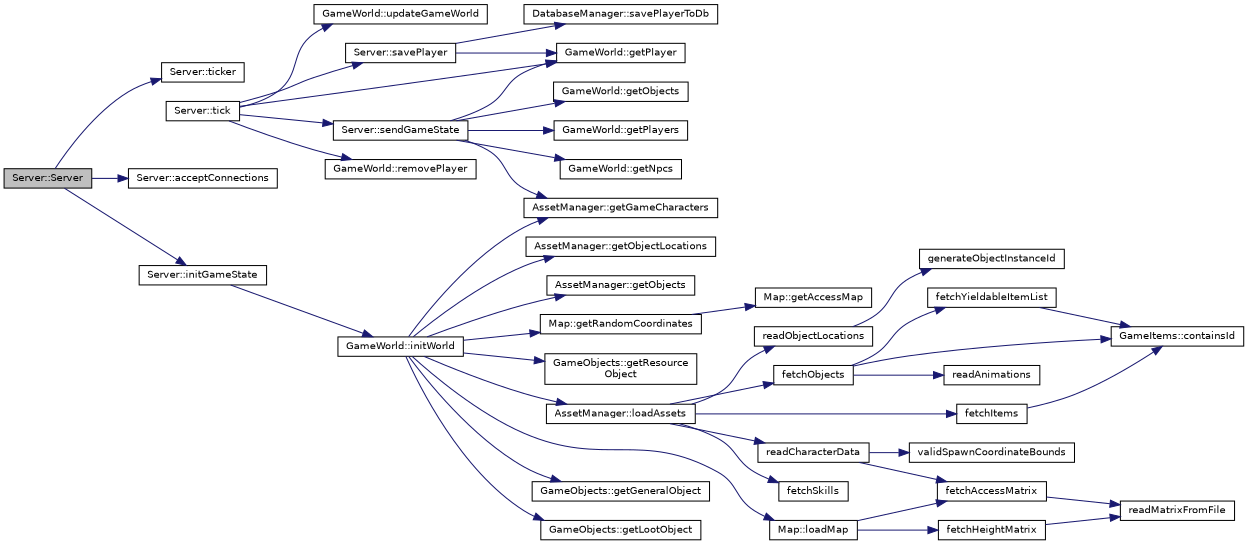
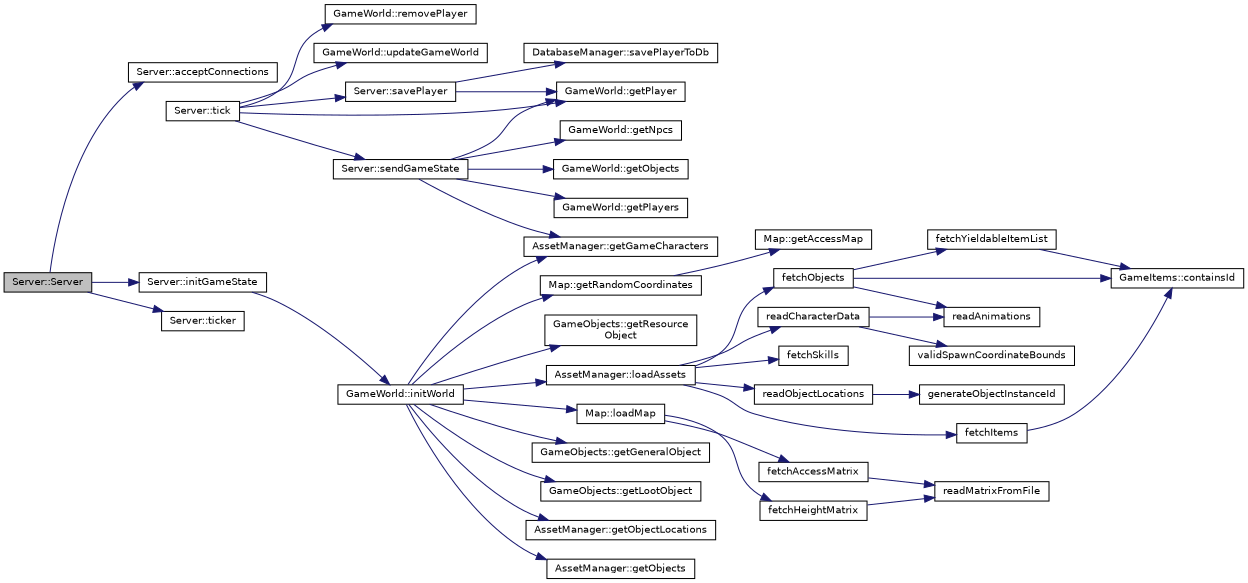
edge "readCharacterData" -> "fetchAccessMatrix": now "readCharacterData" -> "readAnimations"
